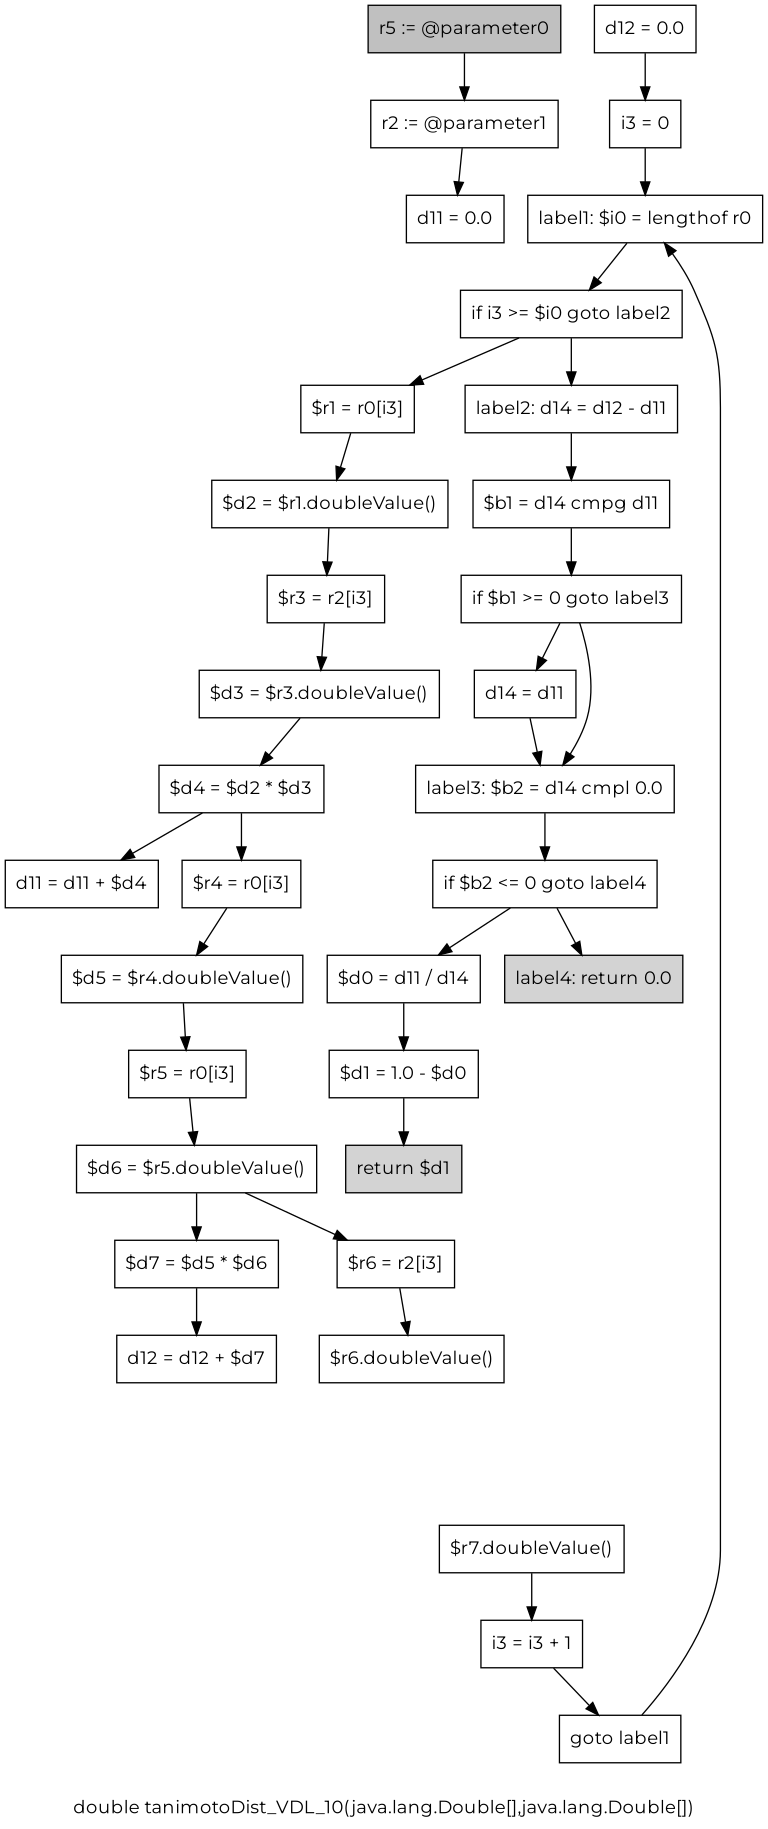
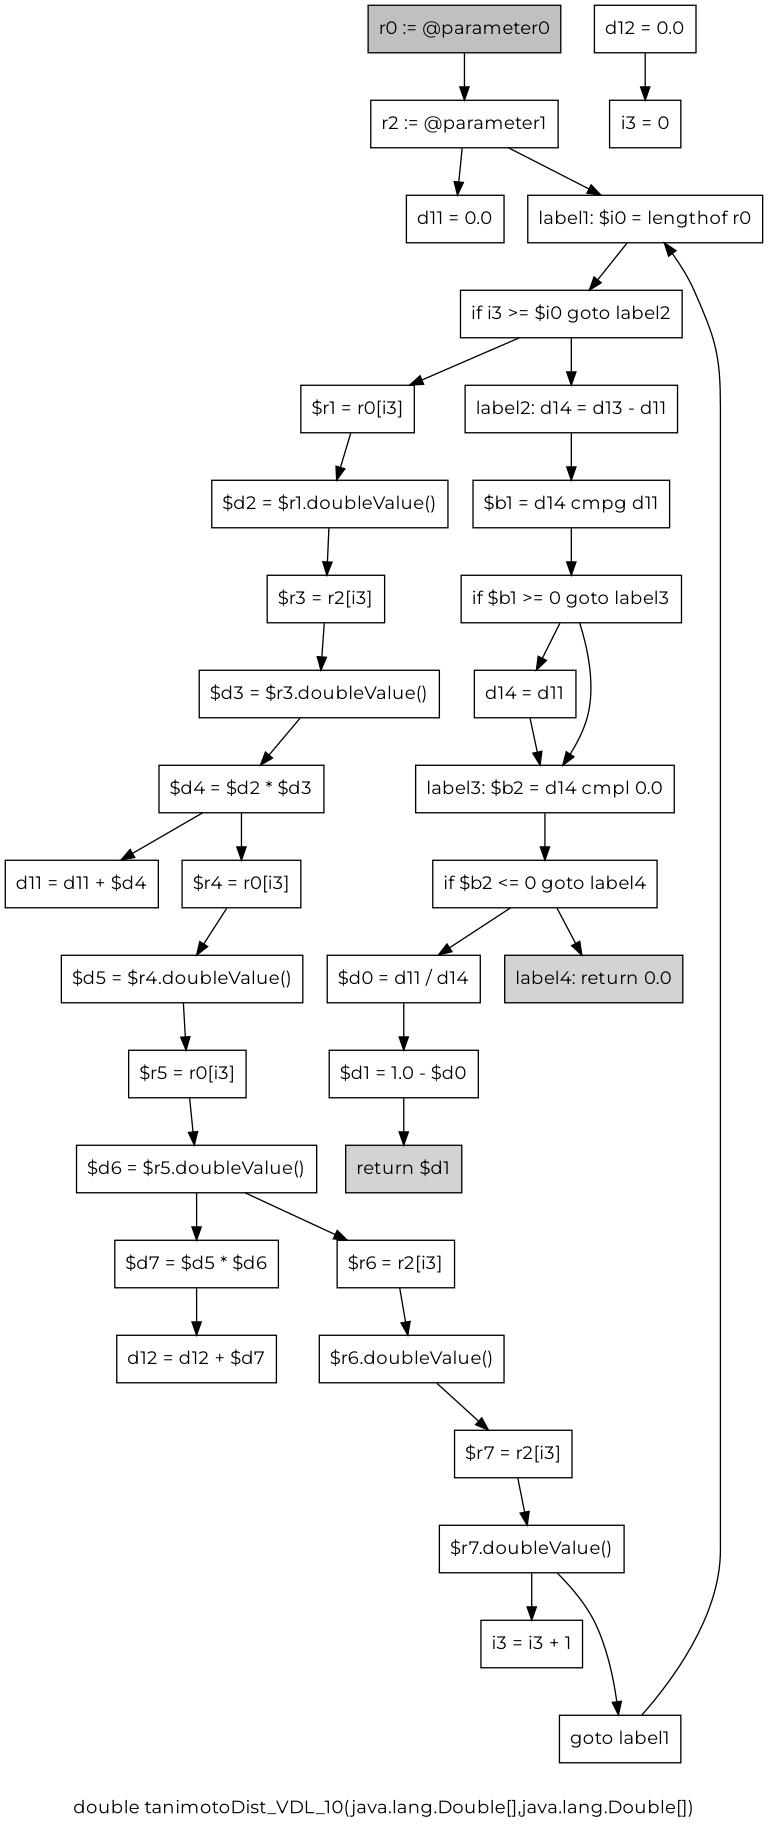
node "r5 := @parameter0": label "r5 := @parameter0" -> "r0 := @parameter0"
edge "i3 = 0" -> "label1: $i0 = lengthof r0": now "r2 := @parameter1" -> "label1: $i0 = lengthof r0"
node "label2: d14 = d12 - d11": label "label2: d14 = d12 - d11" -> "label2: d14 = d13 - d11"
node "$r7 = r2[i3]": added
edge "i3 = i3 + 1" -> "goto label1": now "$r7.doubleValue()" -> "goto label1"
